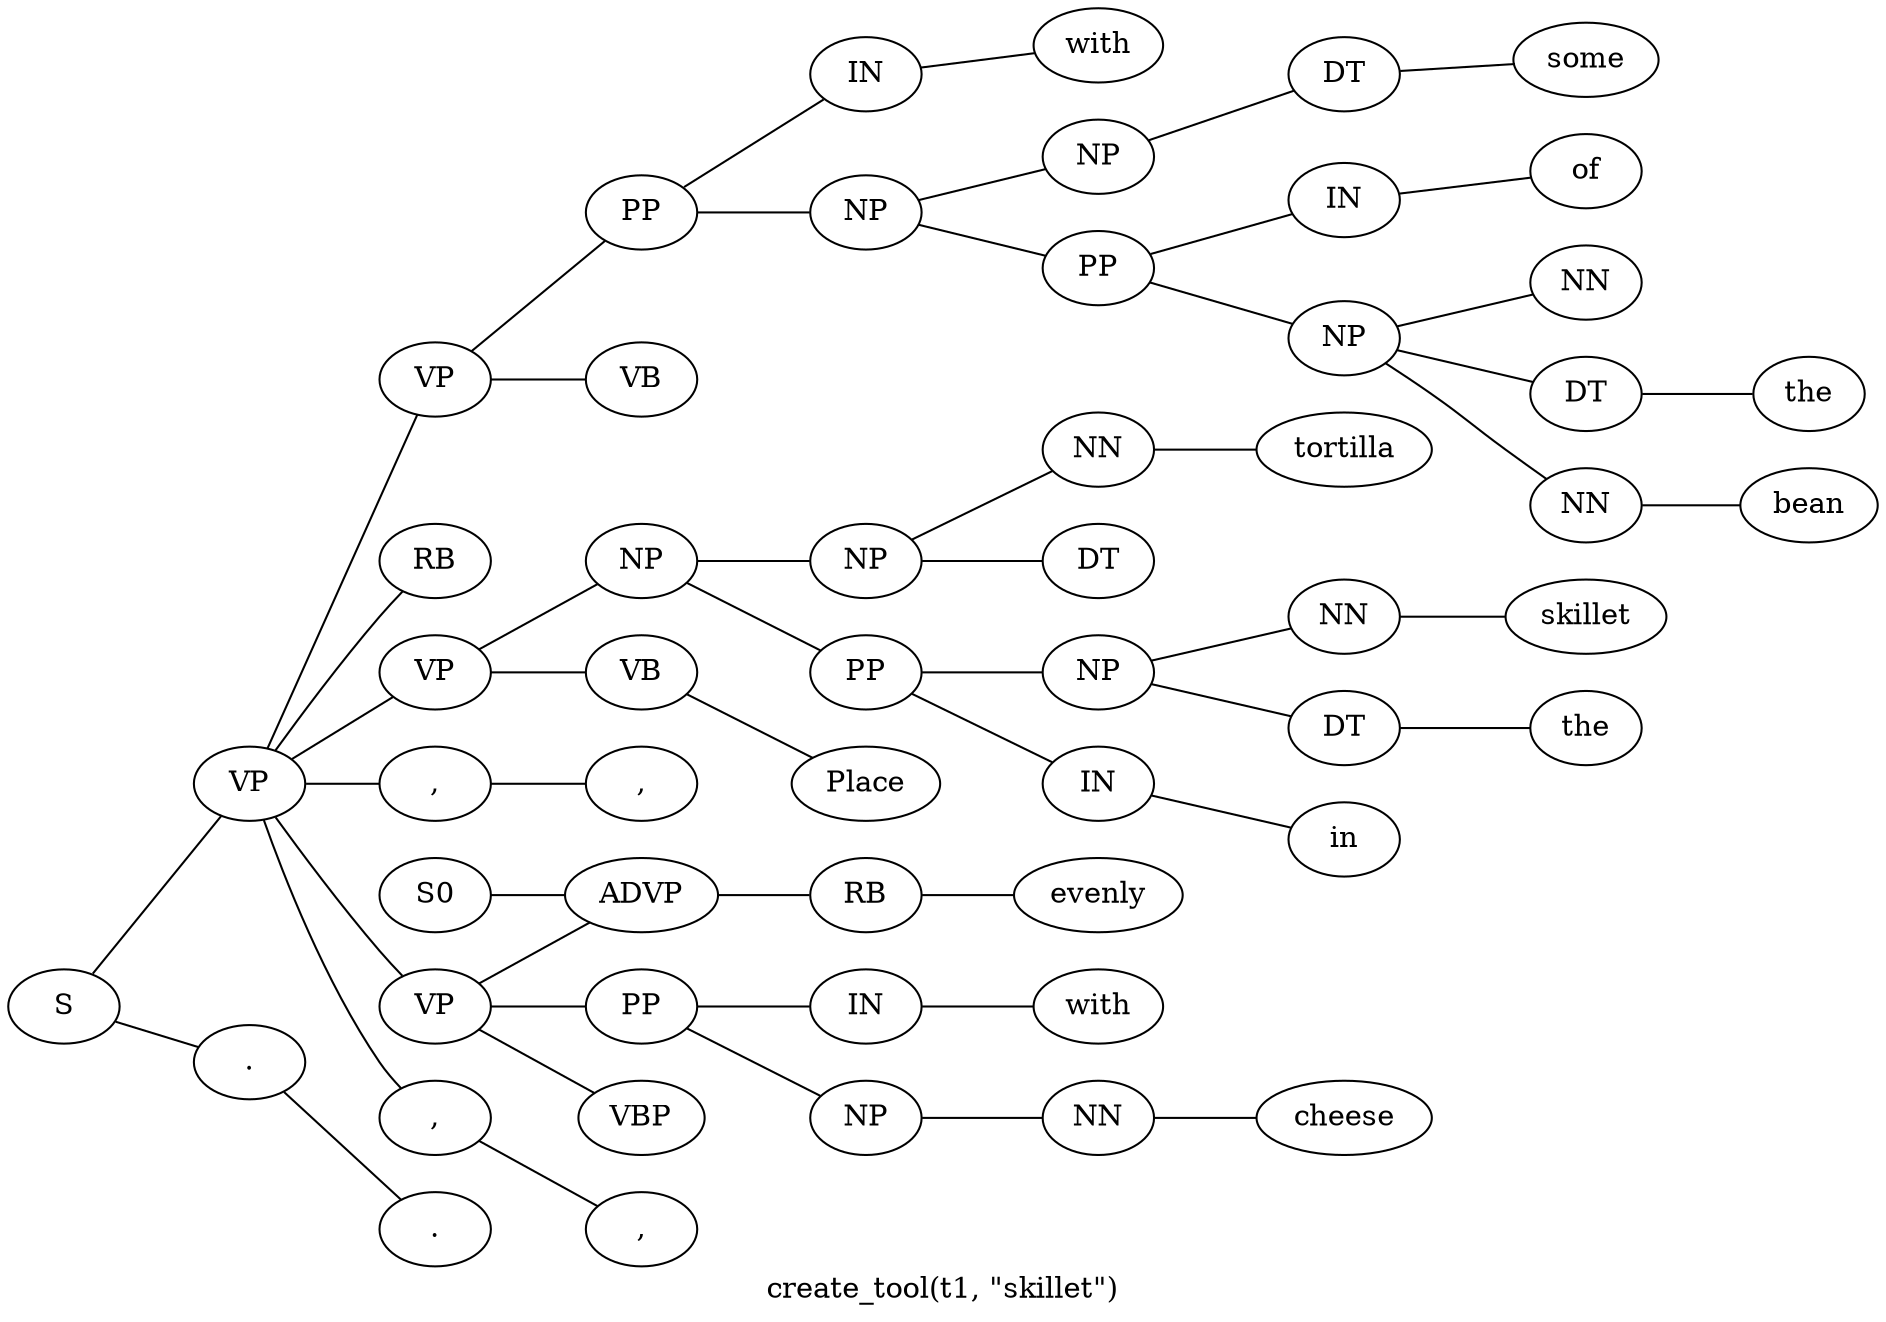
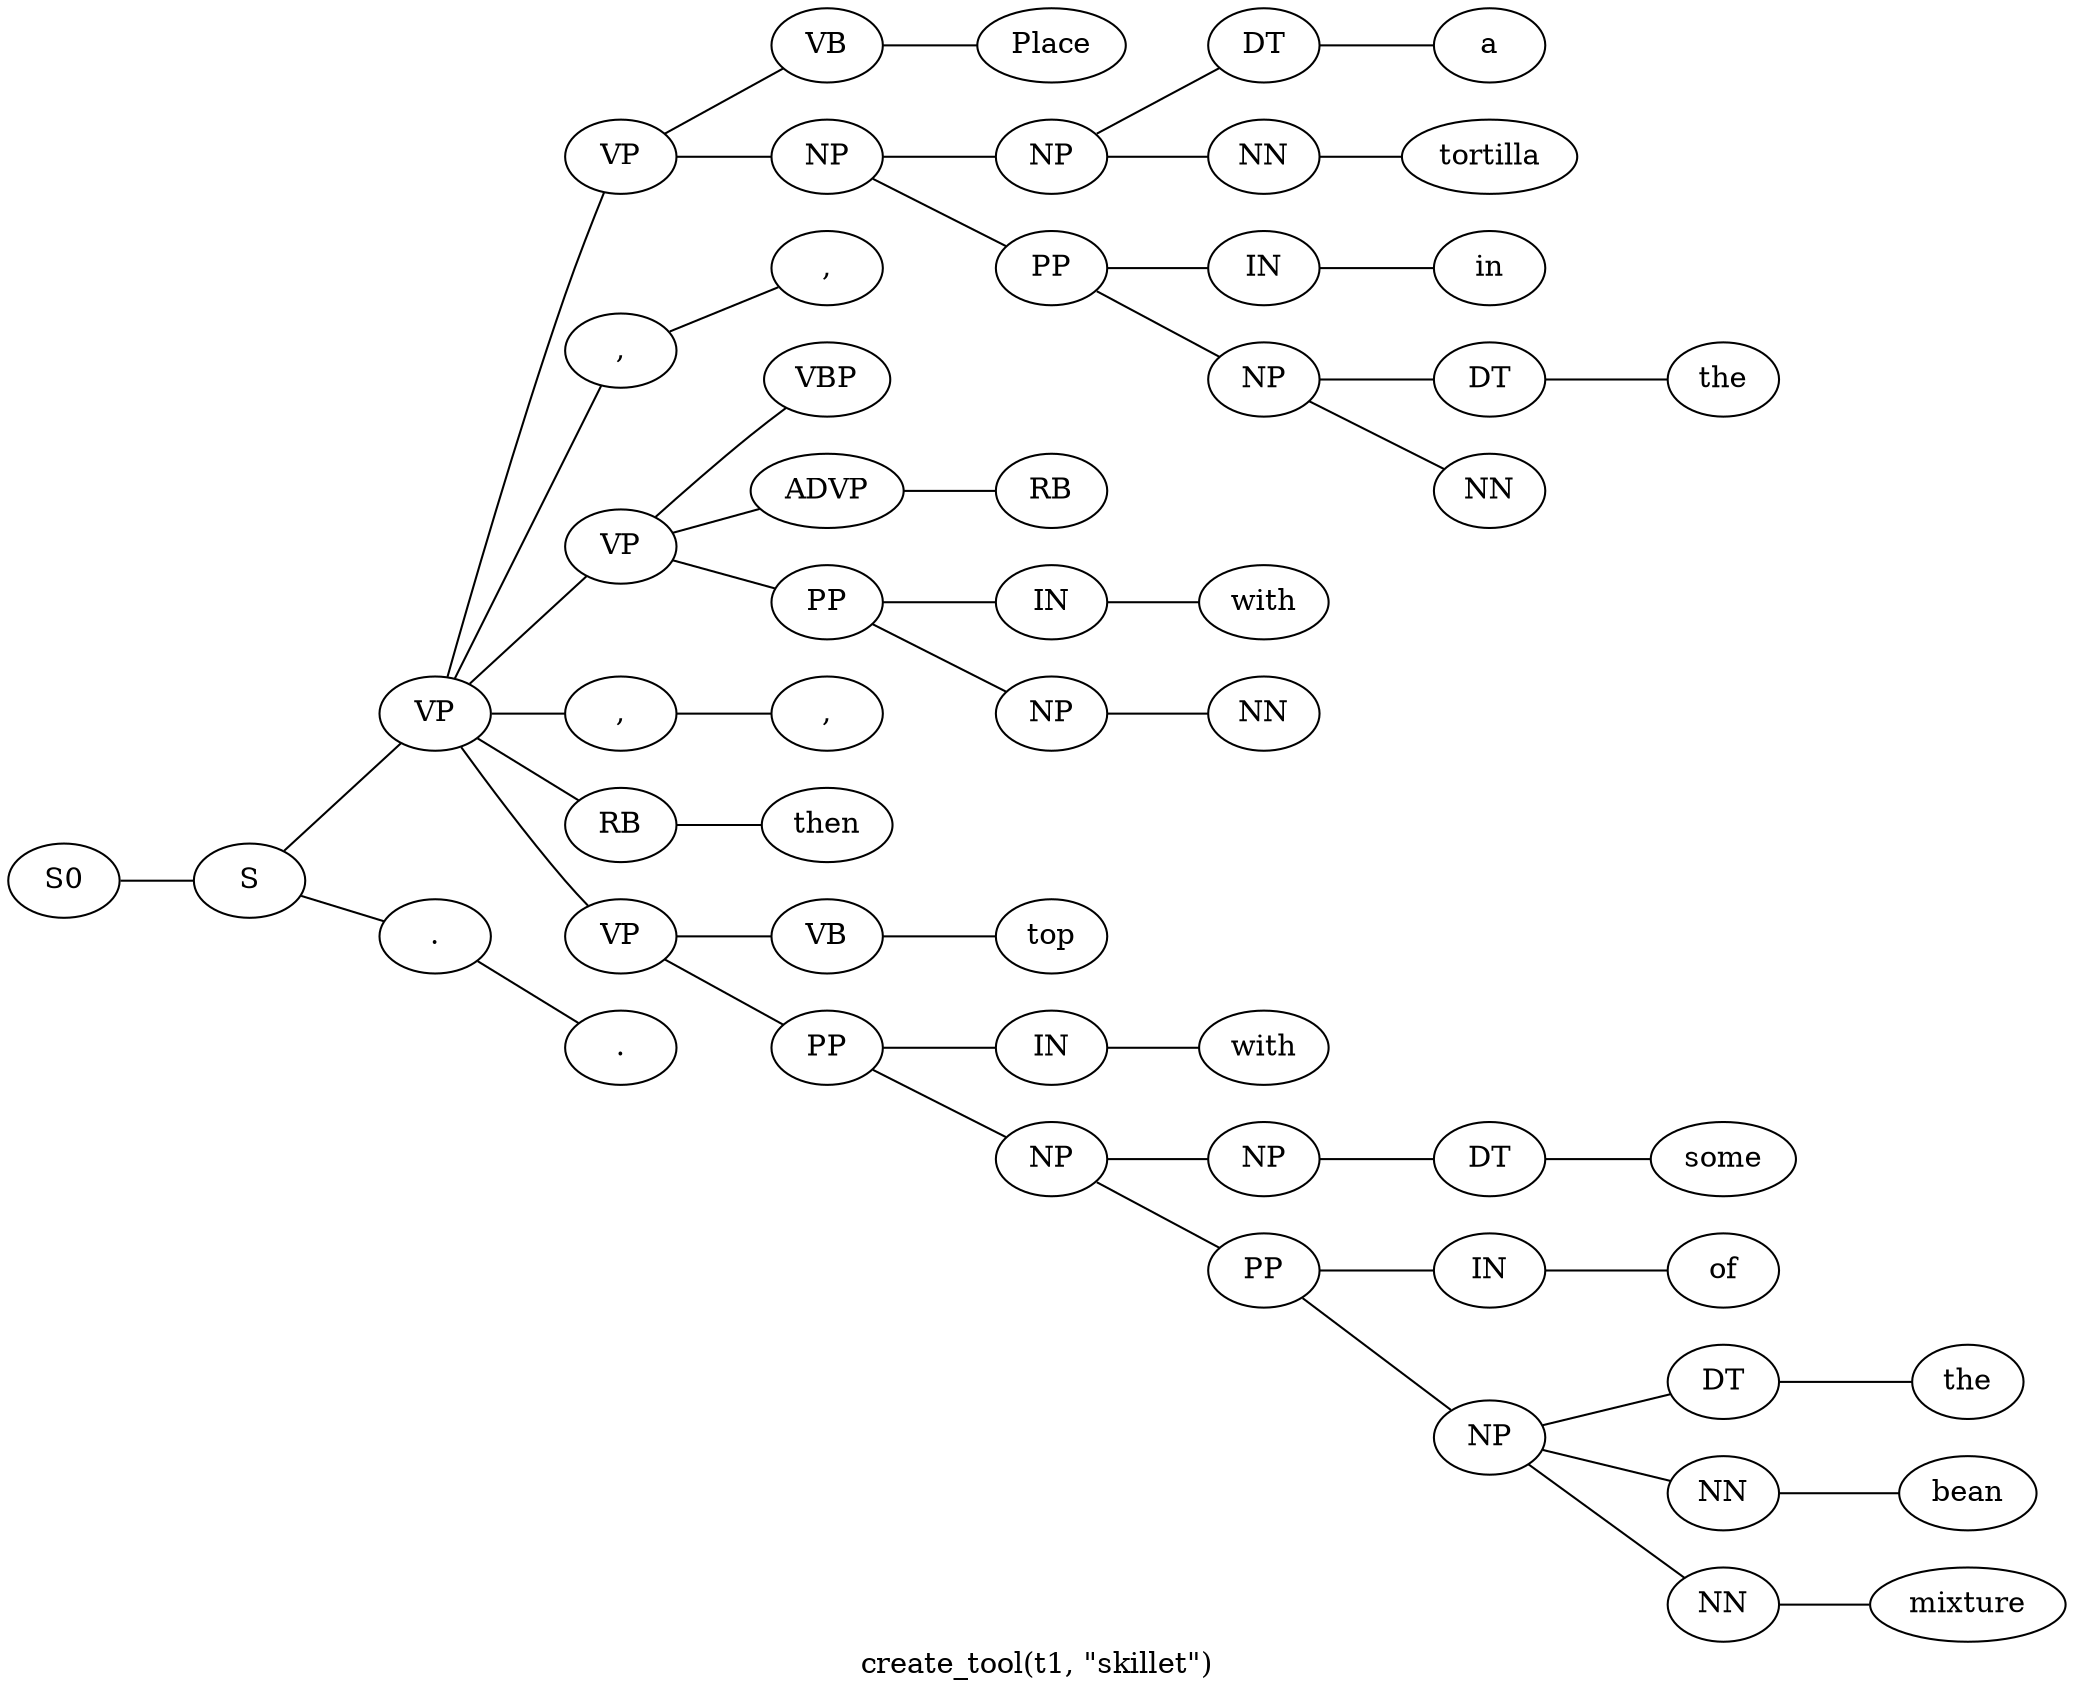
node "a": added
node "skillet": removed
node "then": added
edge "S0" -- "ADVP": now "S0" -- "S"
node "evenly": removed
node "top": added
node "cheese": removed
node "mixture": added
